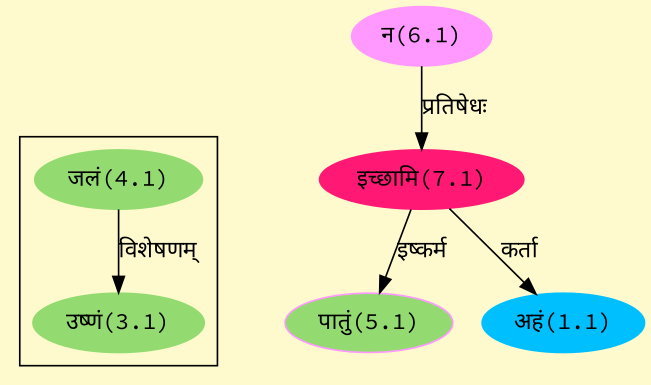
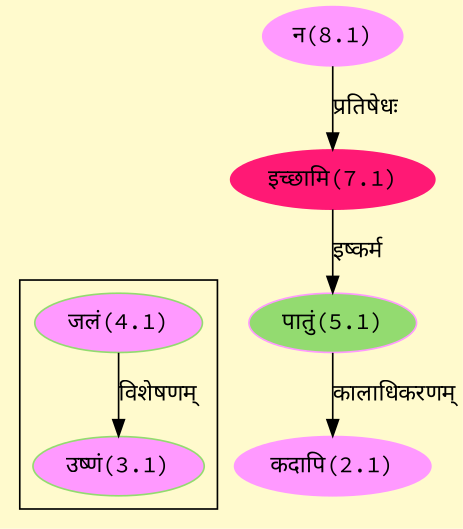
node "न(6.1)": label "न(6.1)" -> "न(8.1)"
node "जलं(4.1)": fillcolor #93db70 -> #ff99ff
node "उष्णं(3.1)": fillcolor #93db70 -> #ff99ff
node "अहं(1.1)": removed
node "कदापि(2.1)": added
